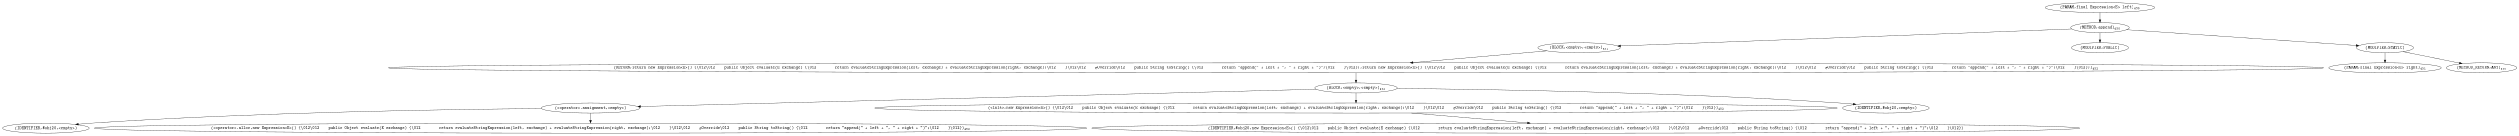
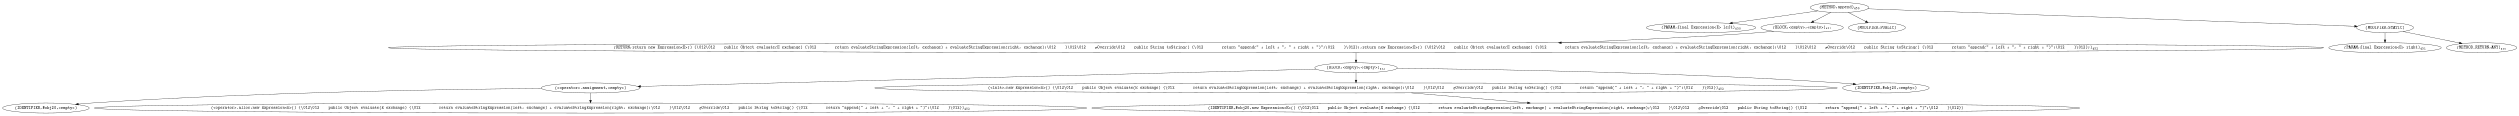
edge "(PARAM,final Expression<E> left)" -> "(METHOD,append)": reversed
